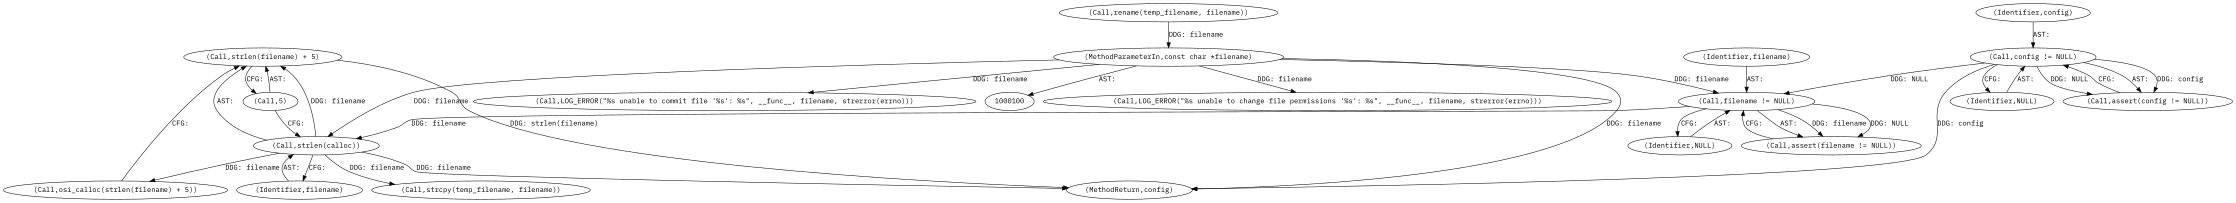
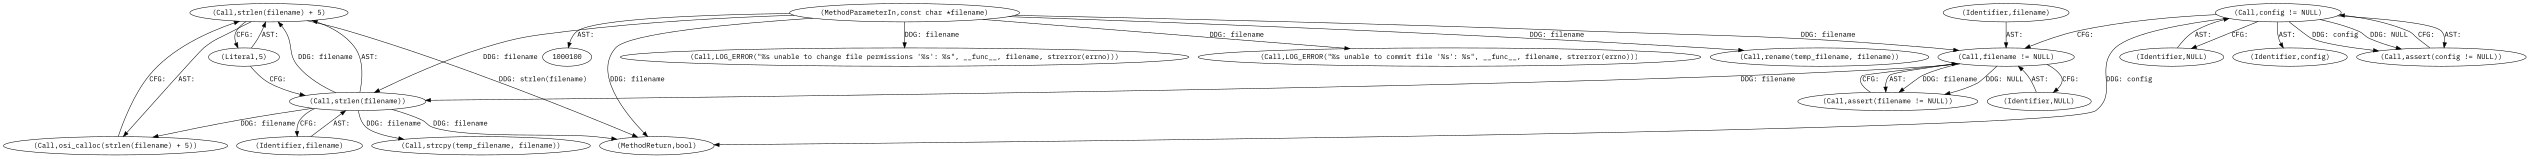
edge "(Call,rename(temp_filename, filename))" -> "(MethodParameterIn,const char *filename)": reversed
edge "(Identifier,config)" -> "(Call,config != NULL)": reversed
edge "(Call,strlen(filename) + 5)" -> "(Call,osi_calloc(strlen(filename) + 5))": added, label "AST:"
edge "(Call,config != NULL)" -> "(Call,filename != NULL)": label "DDG: NULL" -> "CFG: "
node "(Call,5)": label "(Call,5)" -> "(Literal,5)"
node "(Call,strlen(calloc))": label "(Call,strlen(calloc))" -> "(Call,strlen(filename))"
node "(MethodReturn,config)": label "(MethodReturn,config)" -> "(MethodReturn,bool)"
